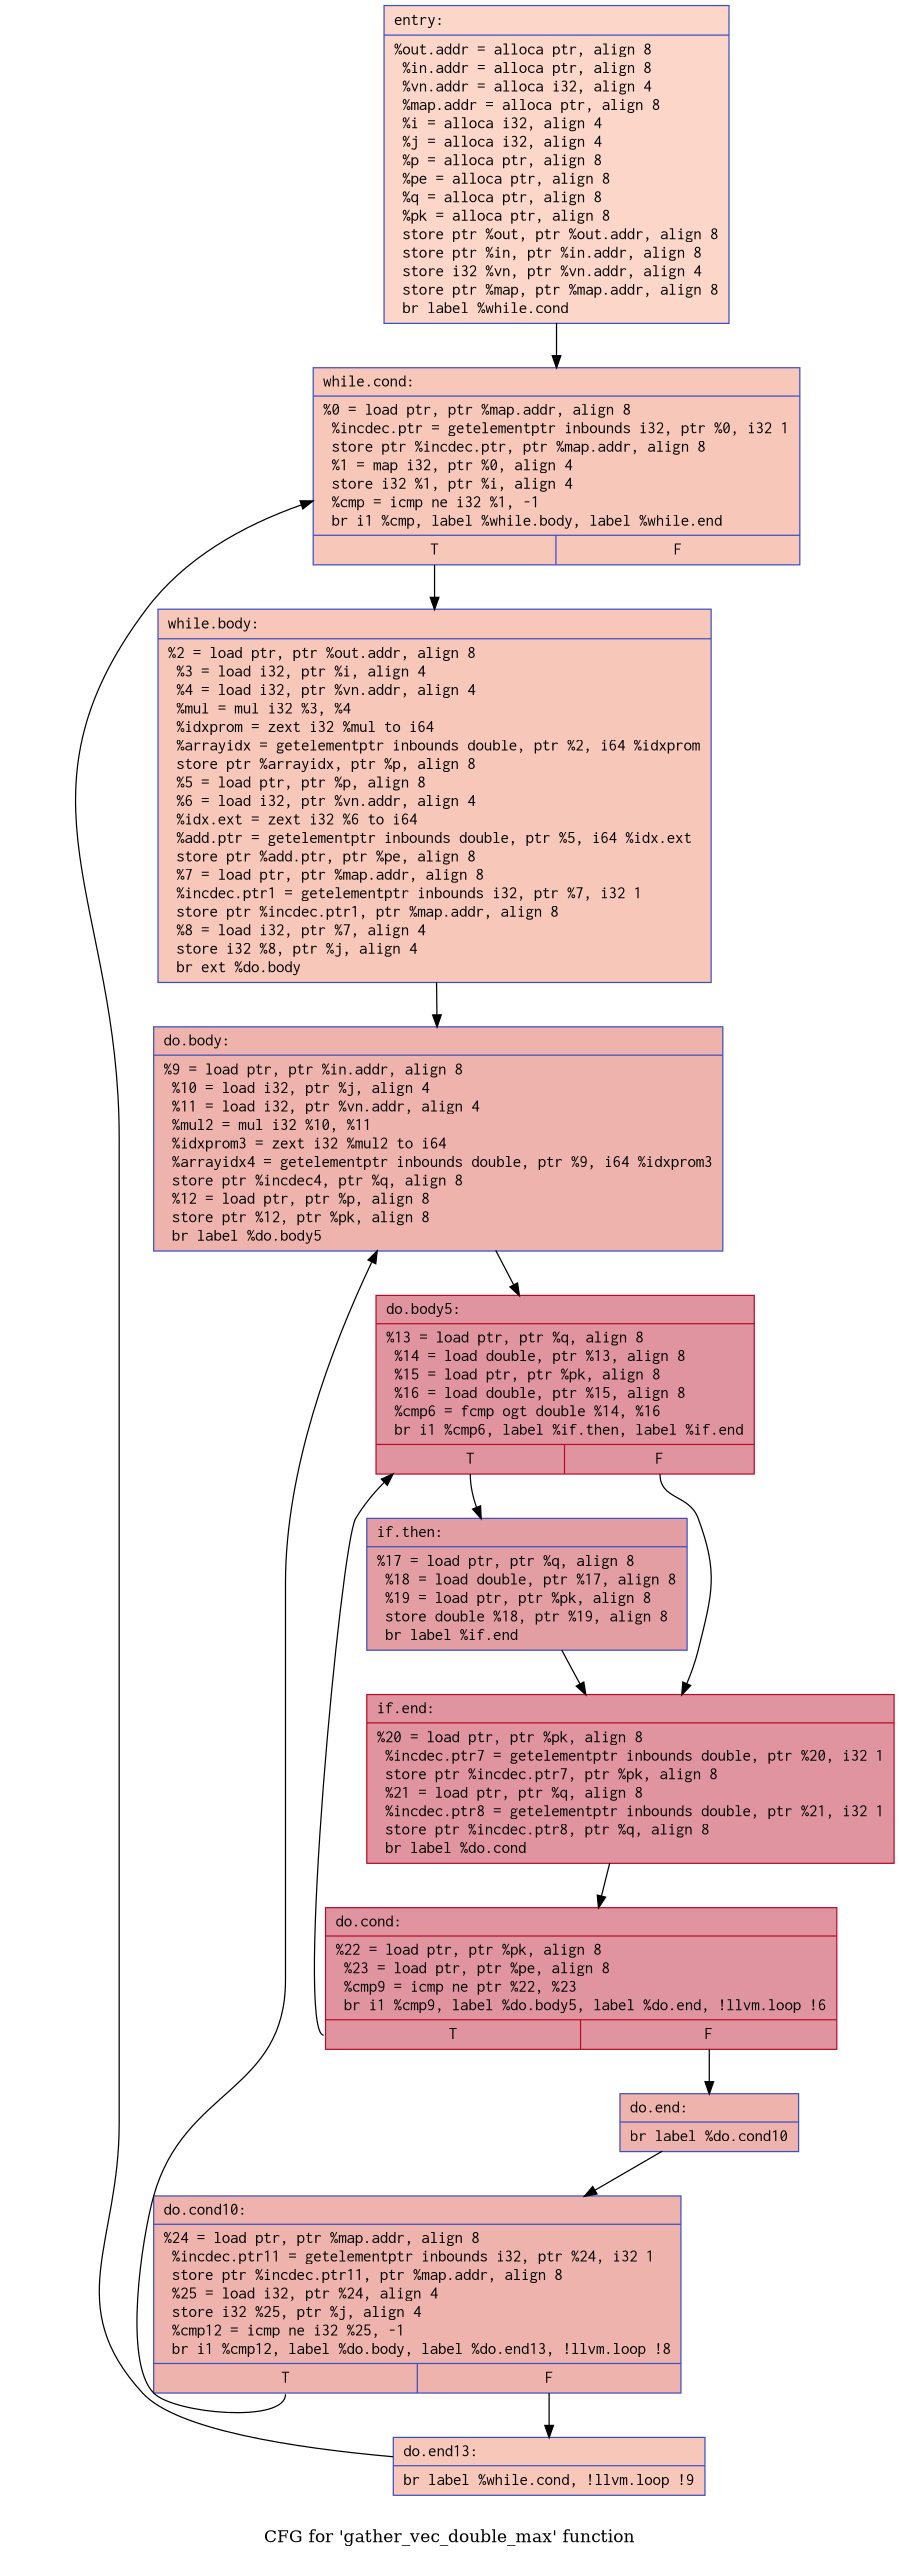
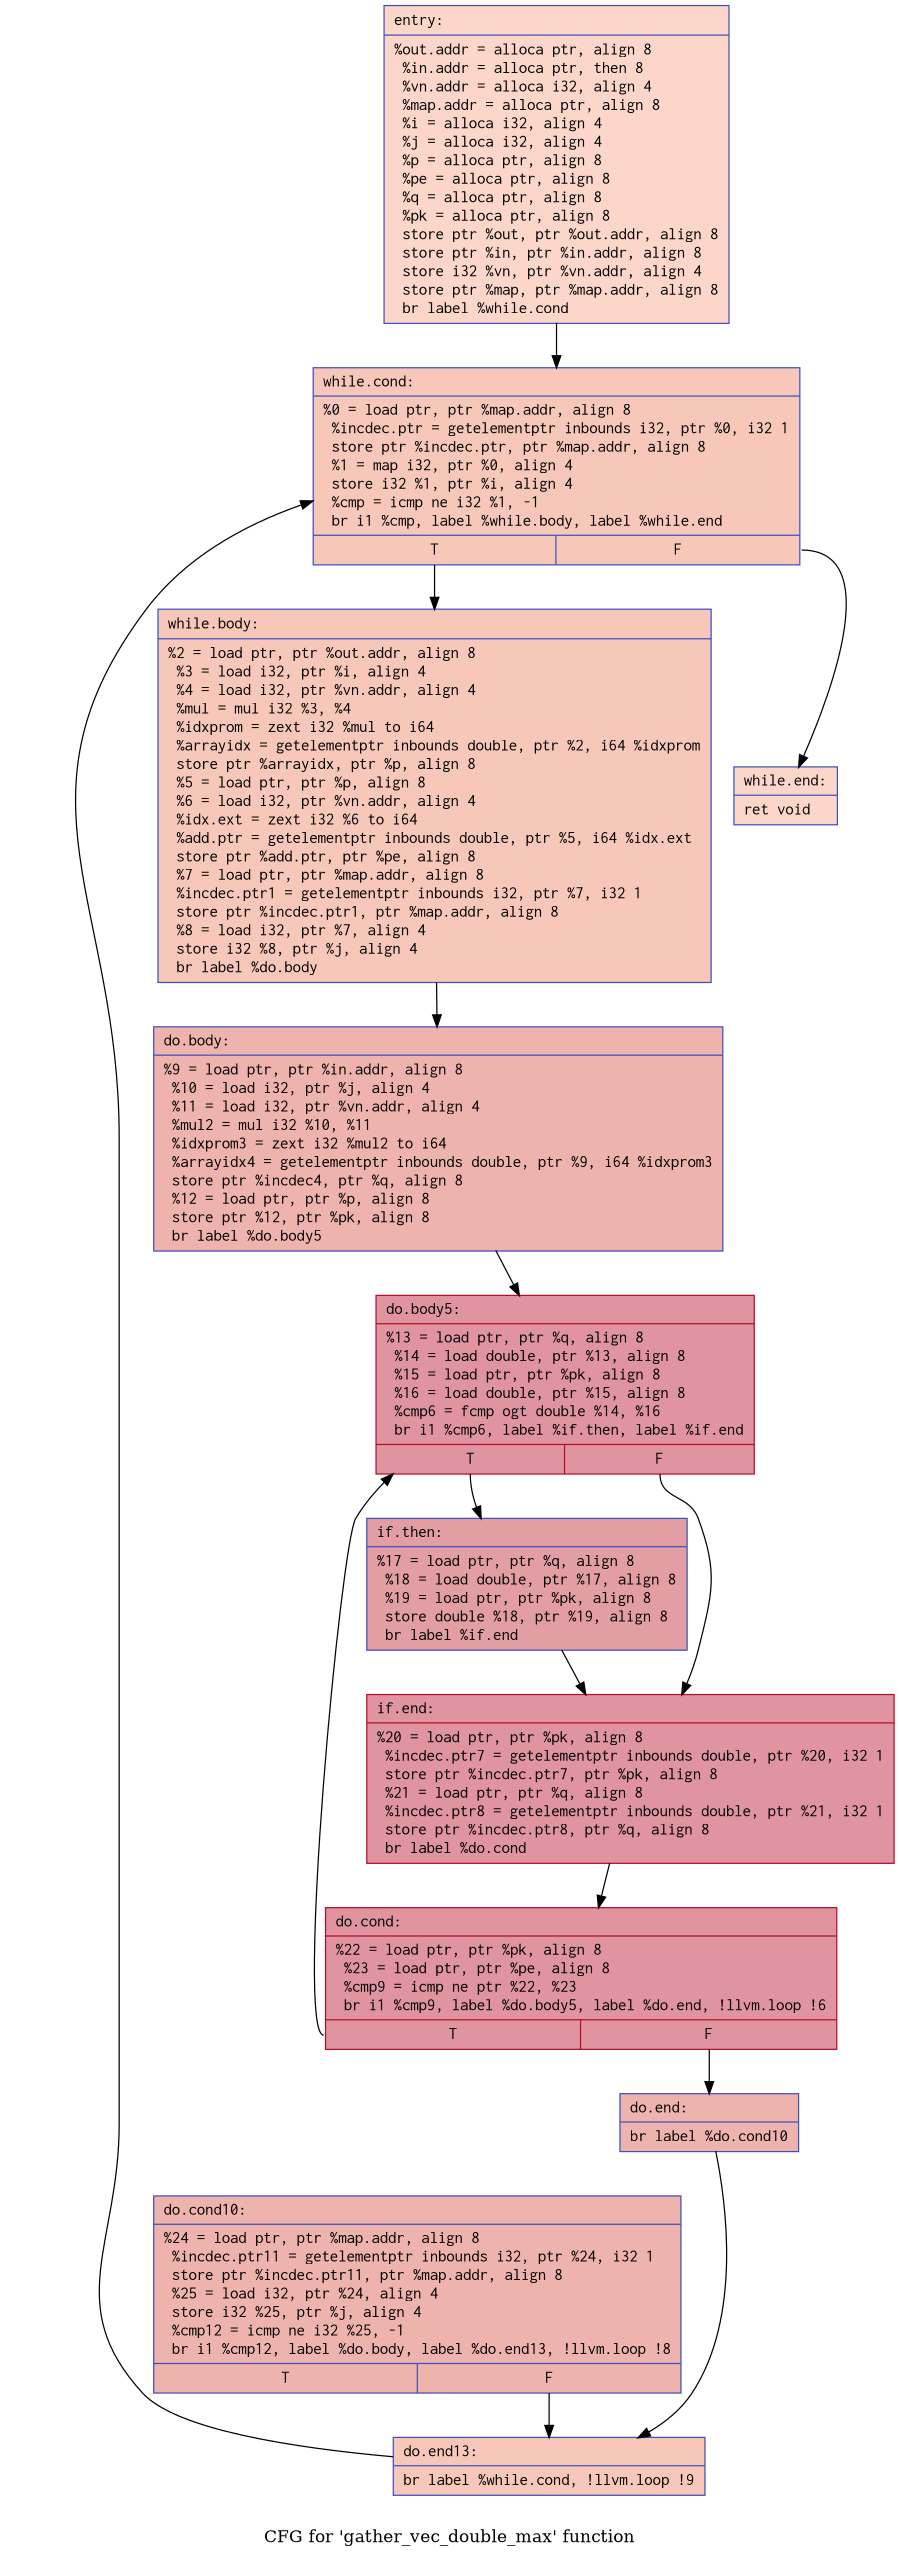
node "entry:": text "%in.addr = alloca ptr, align 8" -> "%in.addr = alloca ptr, then 8"
node "while.end:": added
node "while.body:": text "br ext %do.body" -> "br label %do.body"
edge "do.cond10:" -> "do.body:": removed
edge "do.end:" -> "do.cond10:": now "do.end:" -> "do.end13:"
